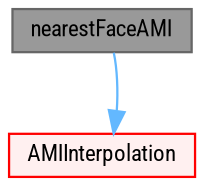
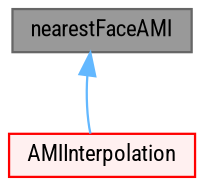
edge "nearestFaceAMI" -> "AMIInterpolation": reversed
